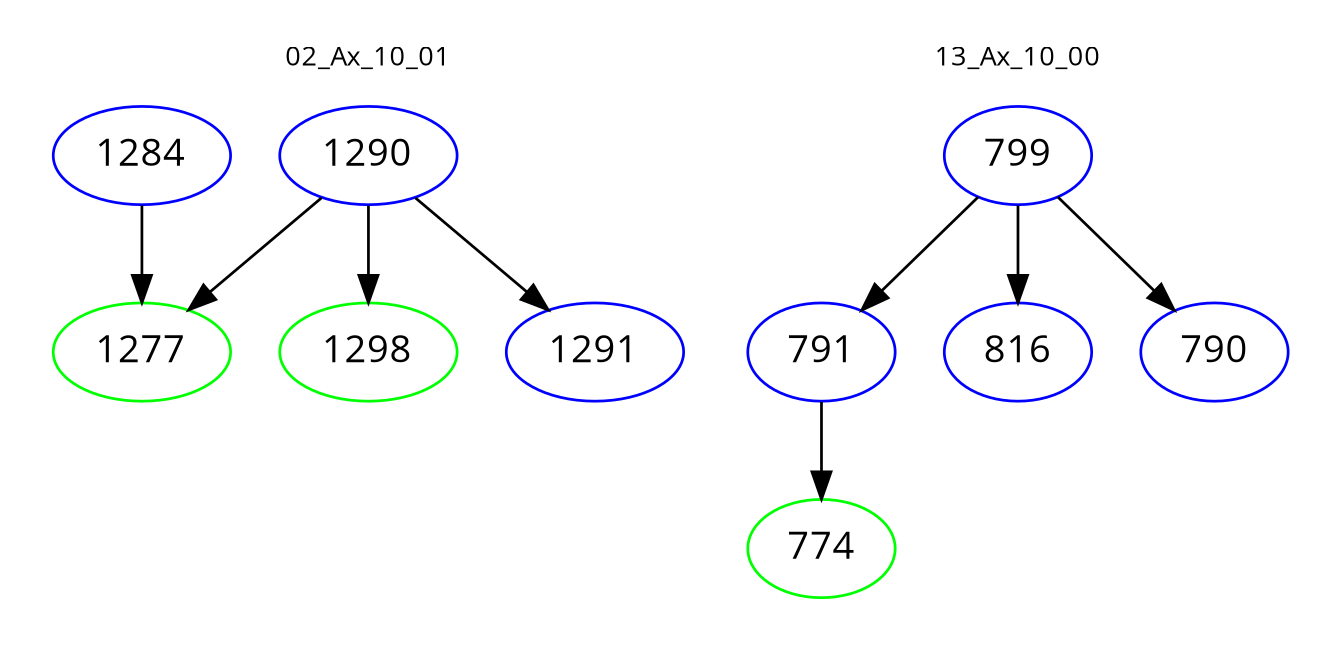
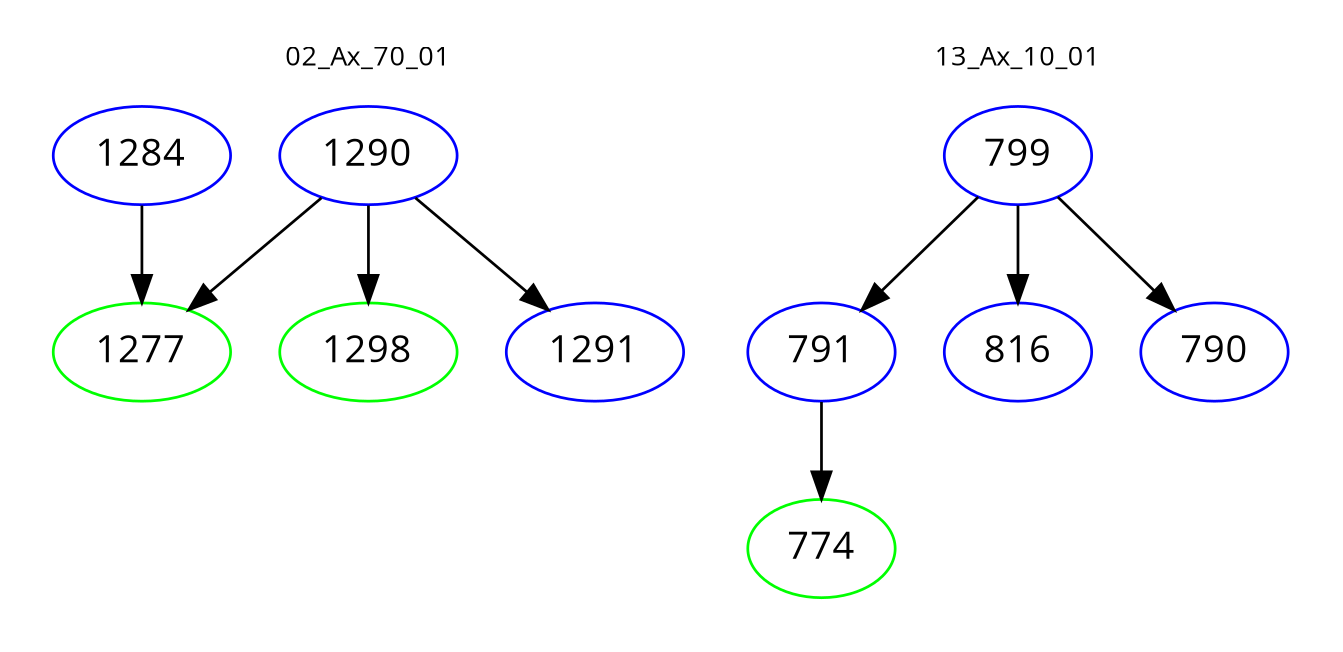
cluster "02_Ax_10_01": label "02_Ax_10_01" -> "02_Ax_70_01"
cluster "13_Ax_10_00": label "13_Ax_10_00" -> "13_Ax_10_01"
